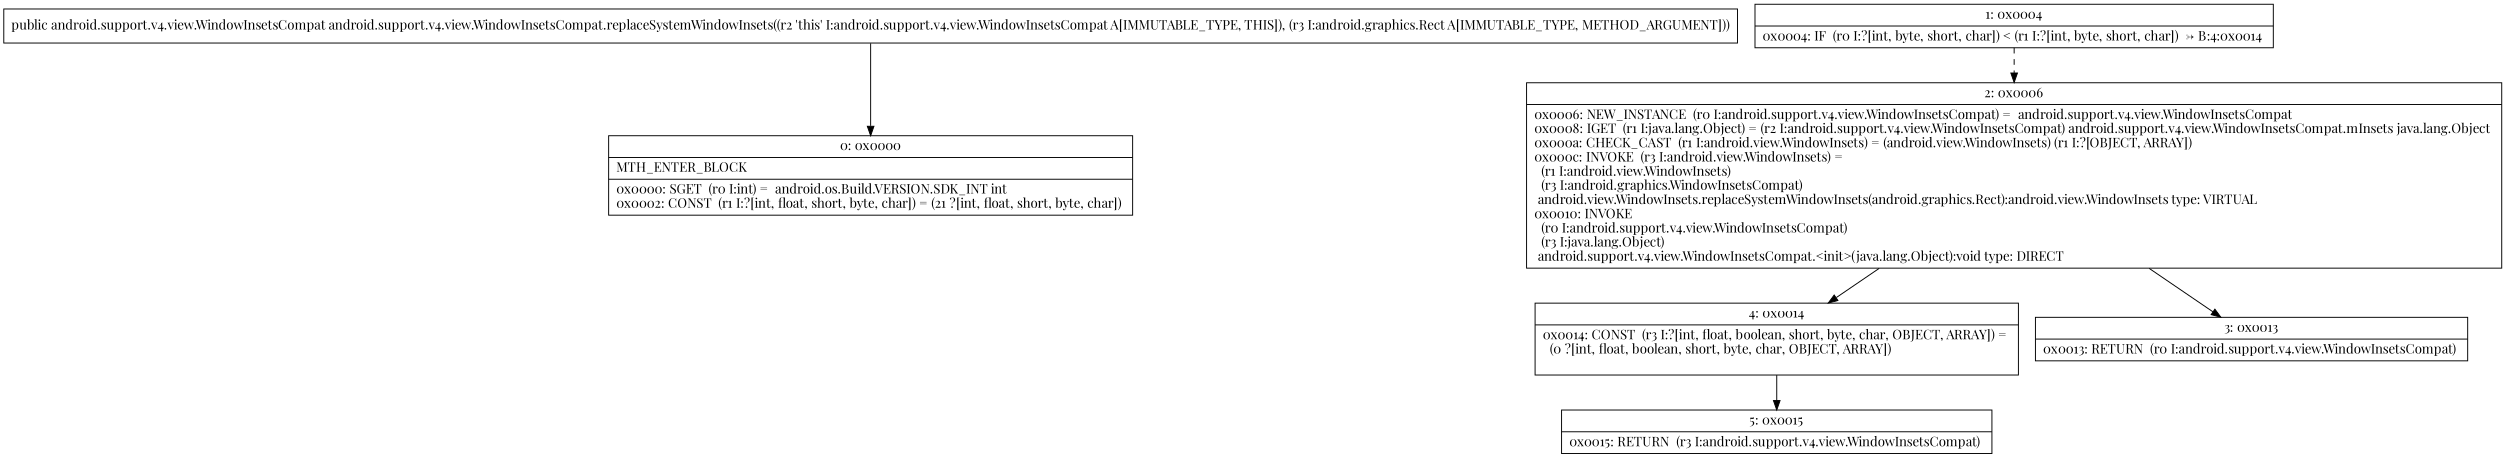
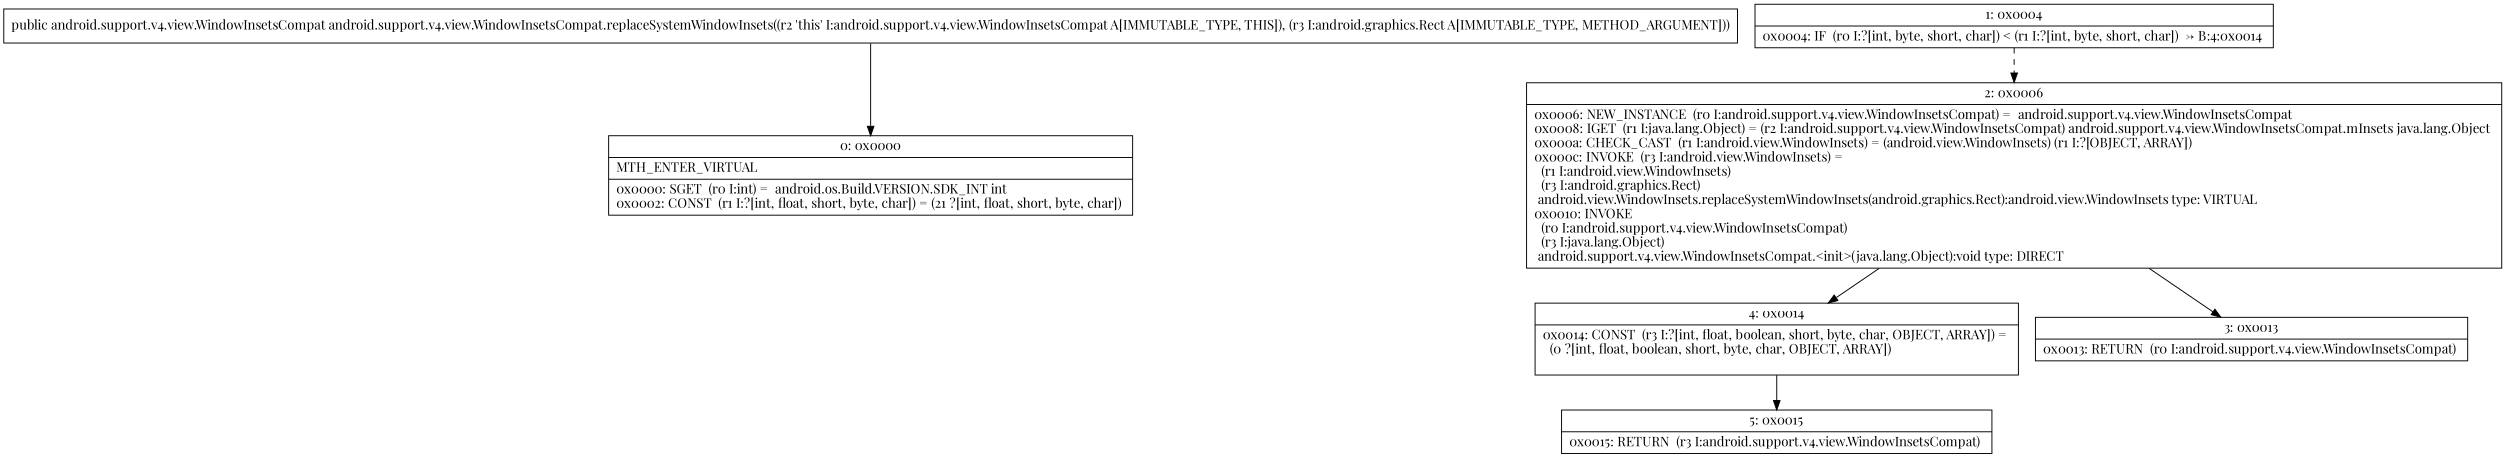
node "0: 0x0000": text "MTH_ENTER_BLOCK" -> "MTH_ENTER_VIRTUAL"
node "2: 0x0006": text "(r3 I:android.graphics.WindowInsetsCompat)" -> "(r3 I:android.graphics.Rect)"
